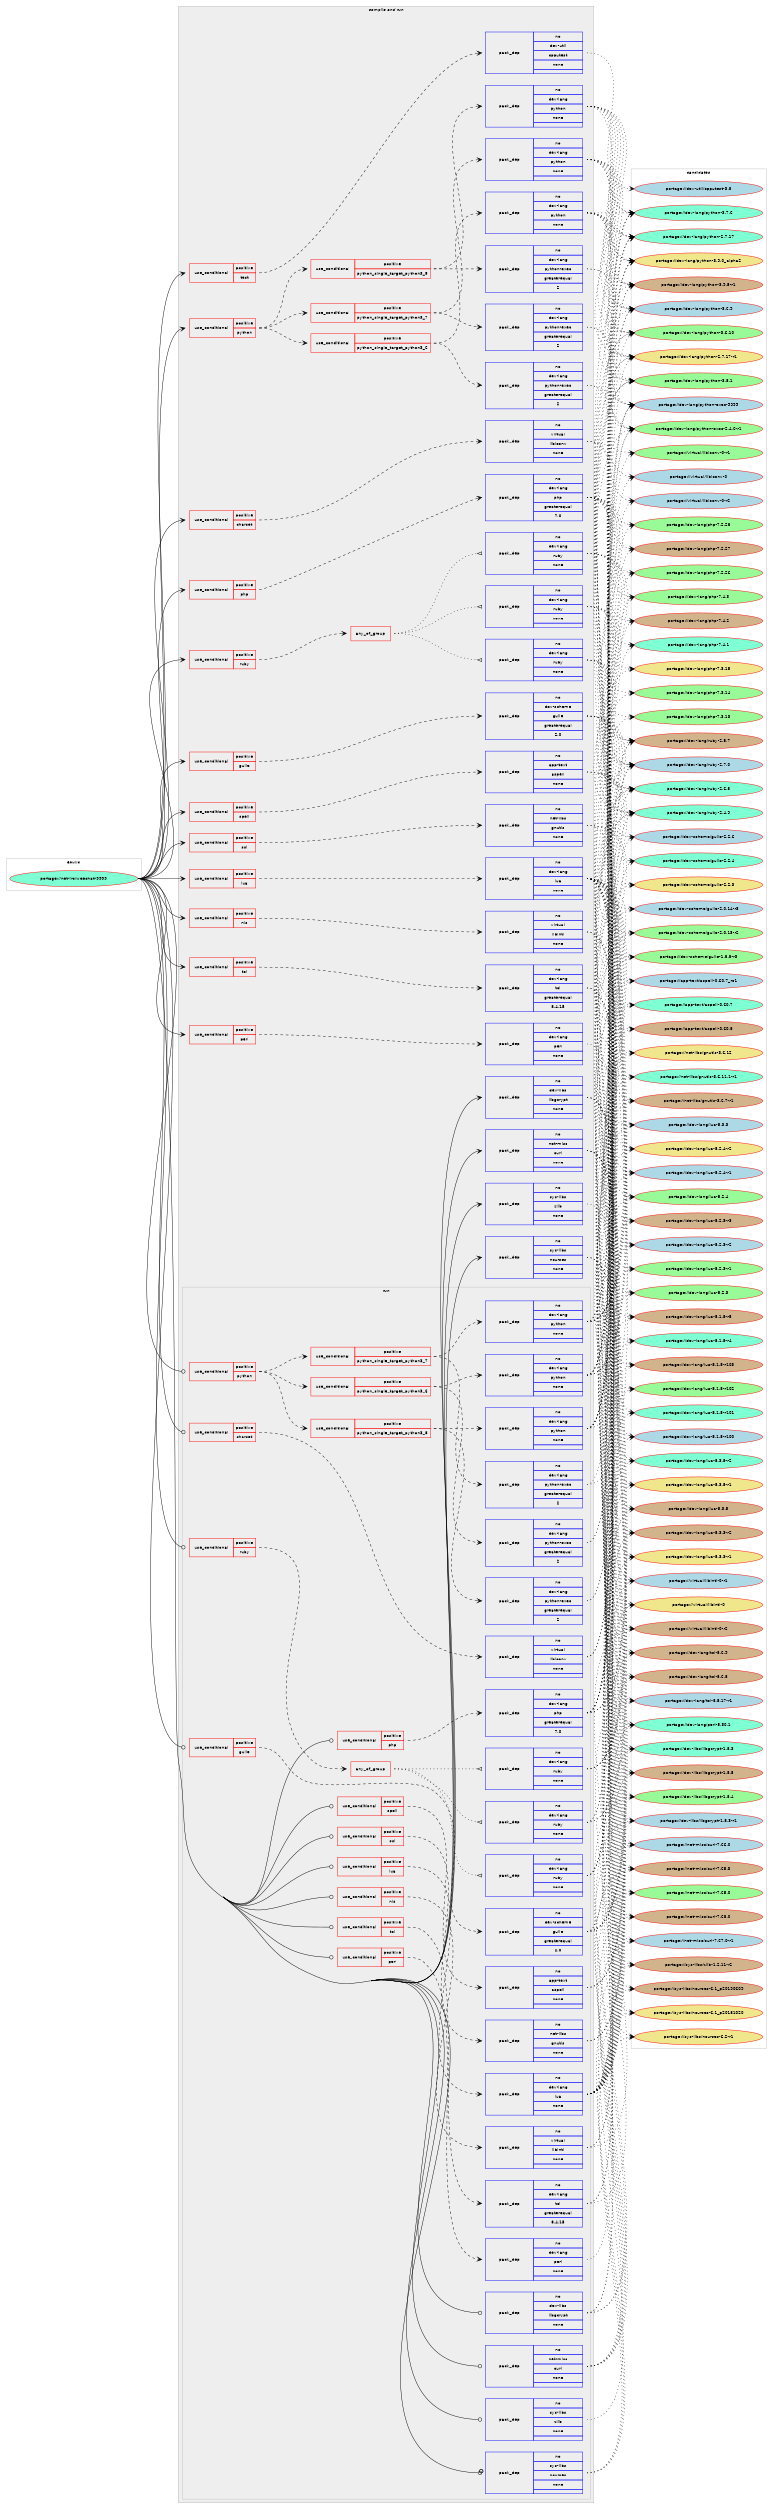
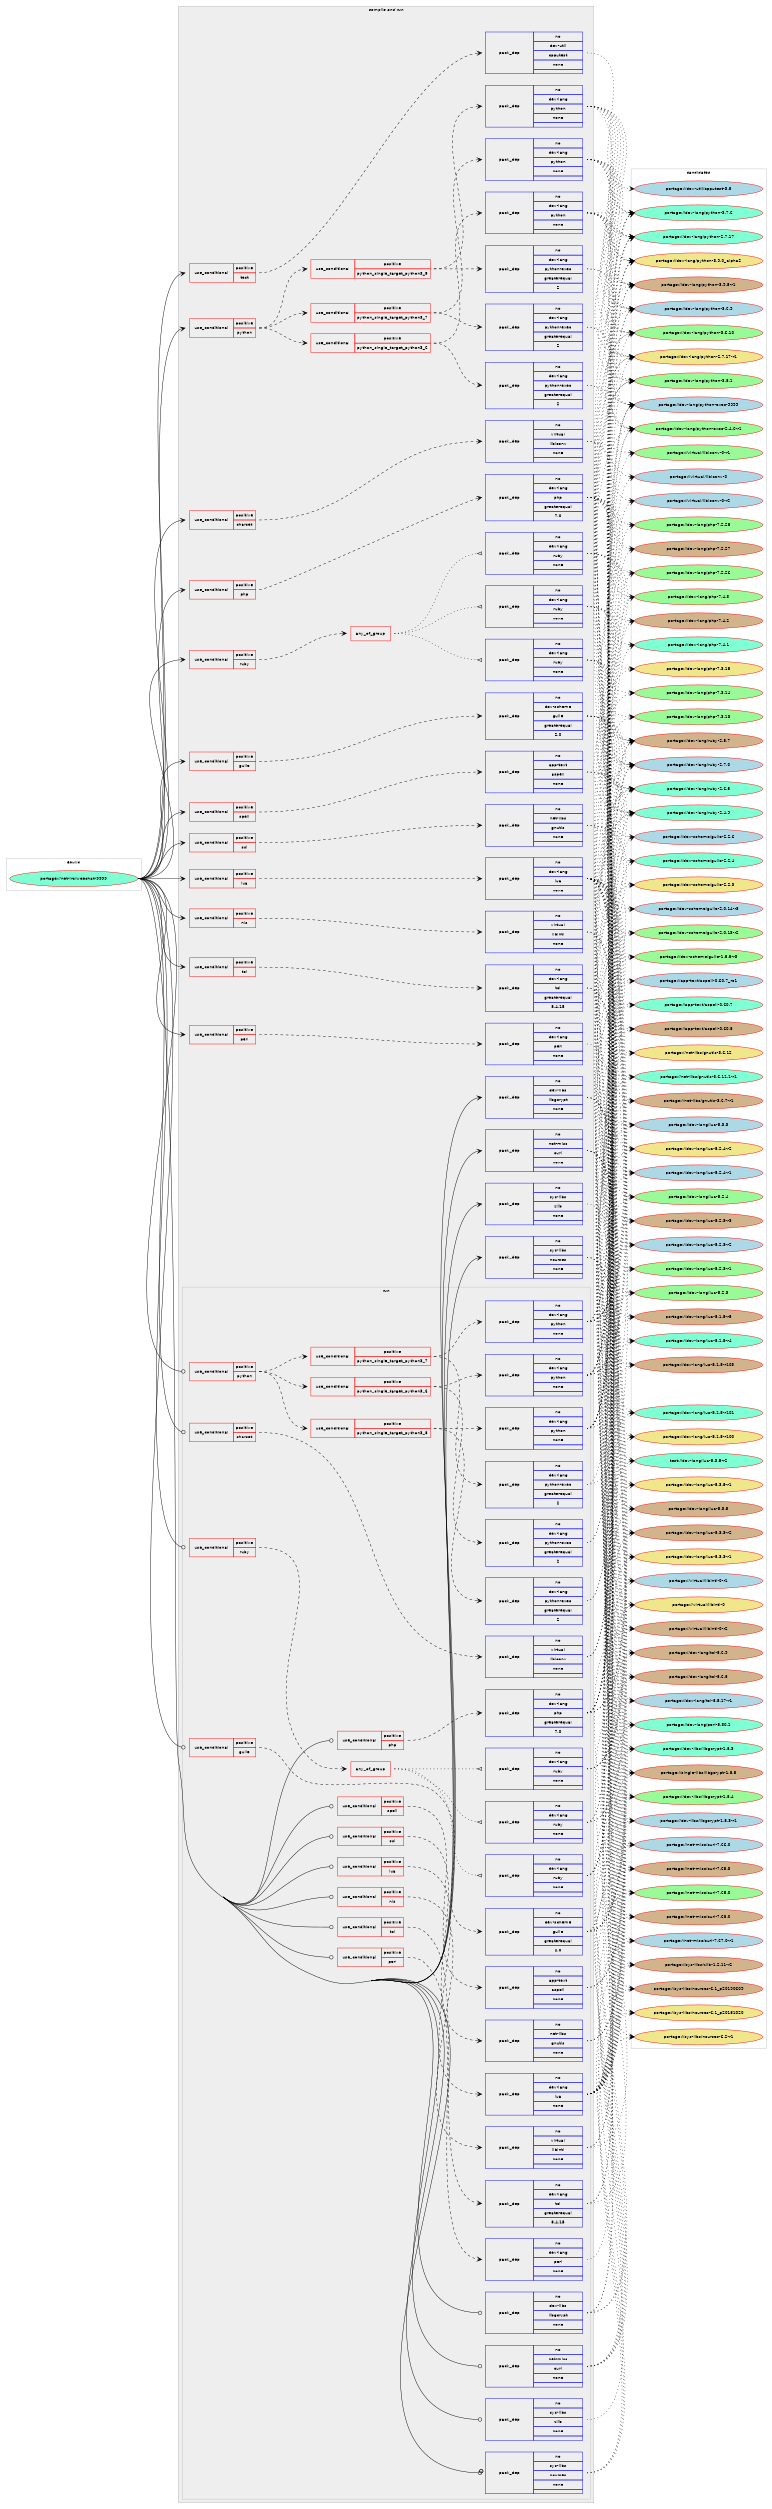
node "portage://dev-lang/lua-5.1.5-r102": removed
node "portage://dev-lang/lua-5.1.5-r100": fillcolor lightblue -> khaki
node "portage://dev-lang/lua-5.3.5-r2": label "portage://dev-lang/lua-5.3.5-r2" -> "test://dev-lang/lua-5.3.5-r2"
node "portage://dev-libs/libgcrypt-1.8.5": label "portage://dev-libs/libgcrypt-1.8.5" -> "portage://single-libs/libgcrypt-1.8.5"
